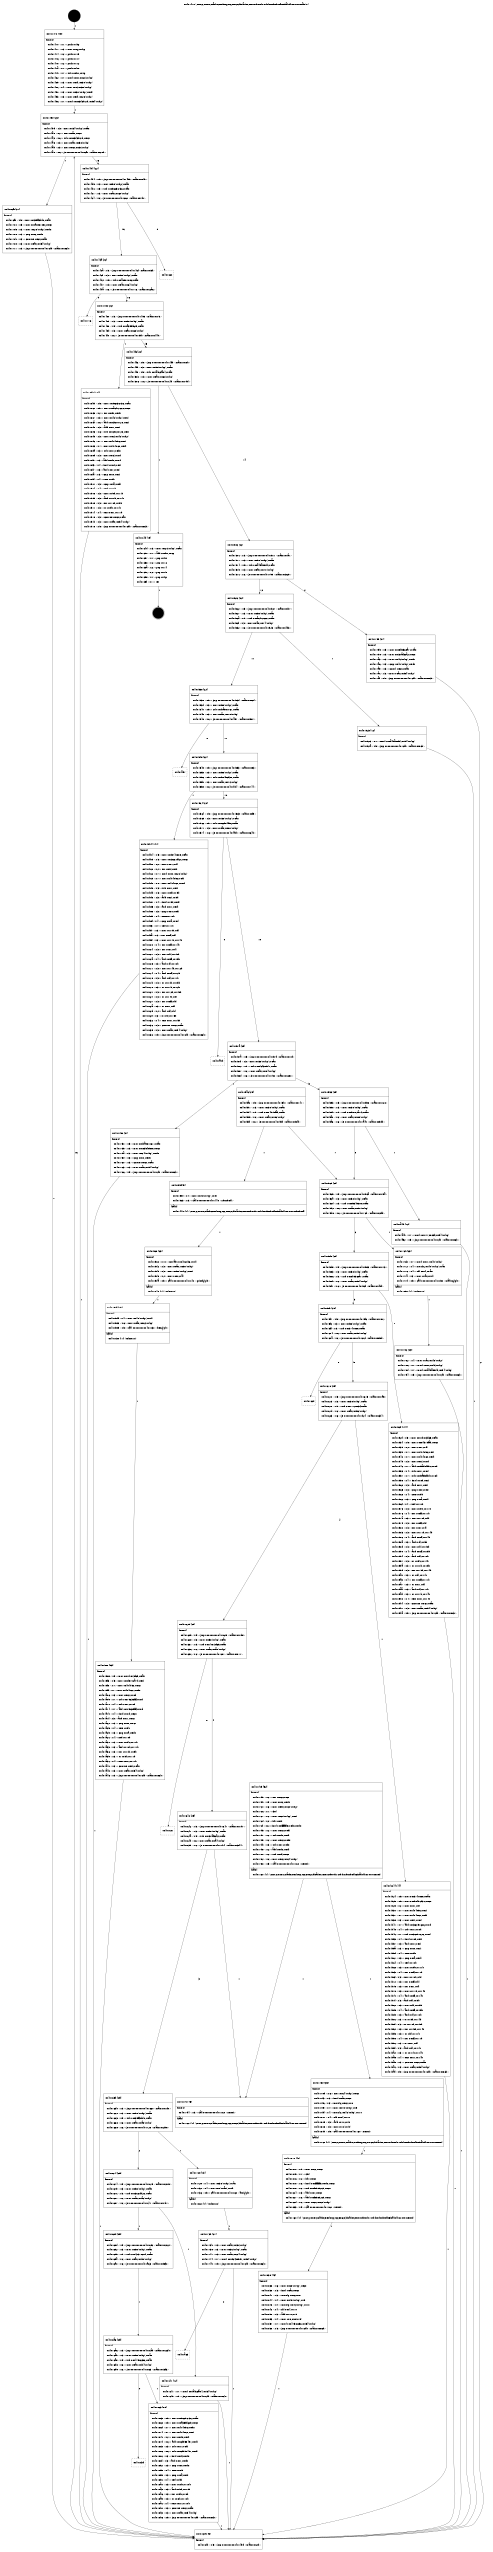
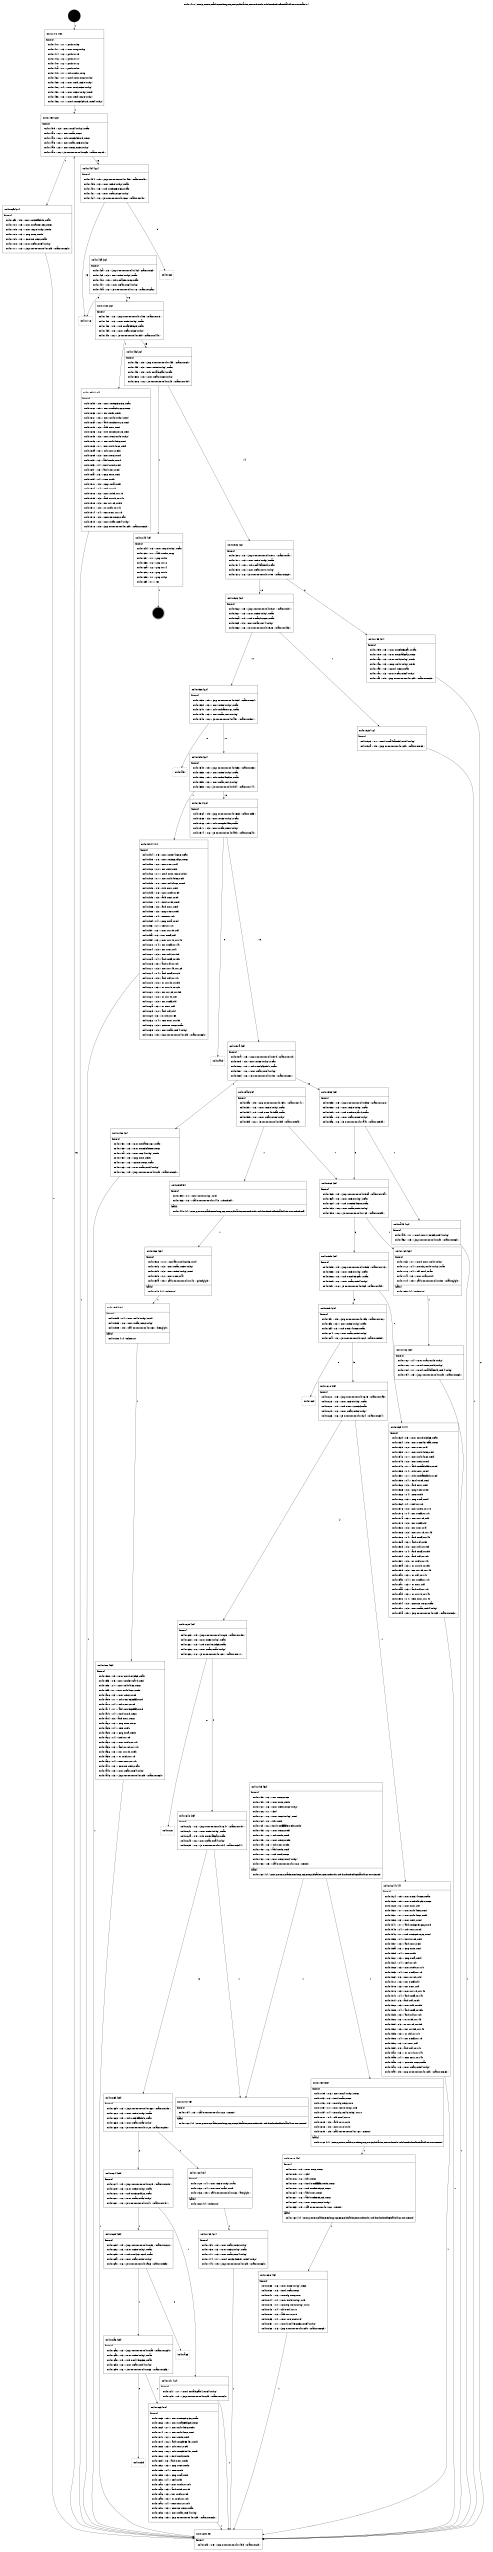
edge "0x4014b4 [22]" -> "0x4014ca [22]": now "0x4014b4 [22]" -> "0x401716"
edge "0x40173b [21]" -> "0x401a63": now "0x40168d [25]" -> "0x401a63"
